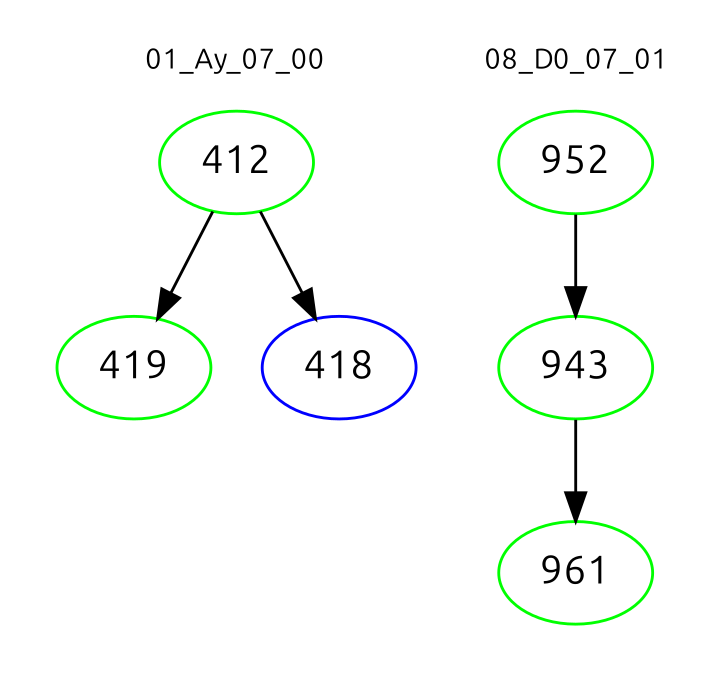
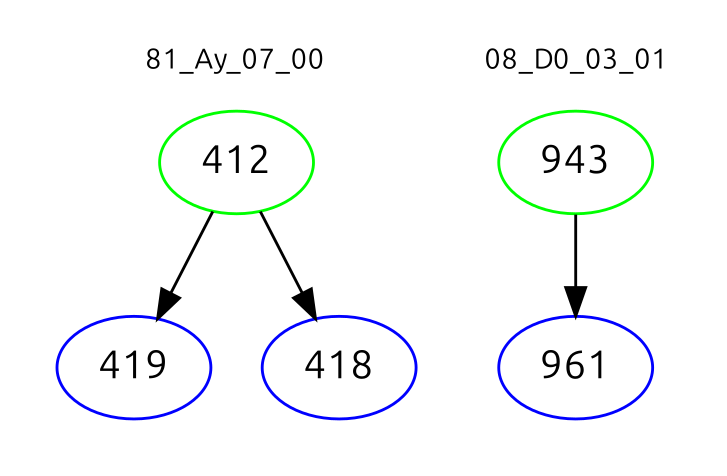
cluster "01_Ay_07_00": label "01_Ay_07_00" -> "81_Ay_07_00"
cluster "08_D0_07_01": label "08_D0_07_01" -> "08_D0_03_01"
node "952": removed
node "419": color green -> blue
node "961": color green -> blue
